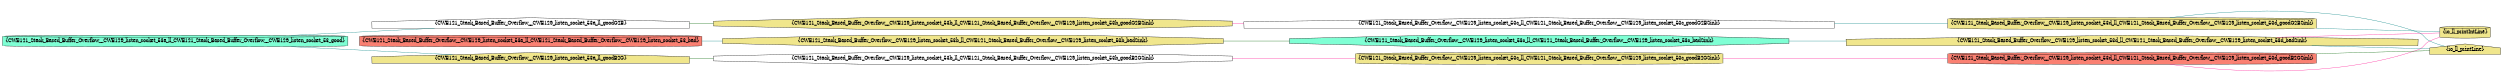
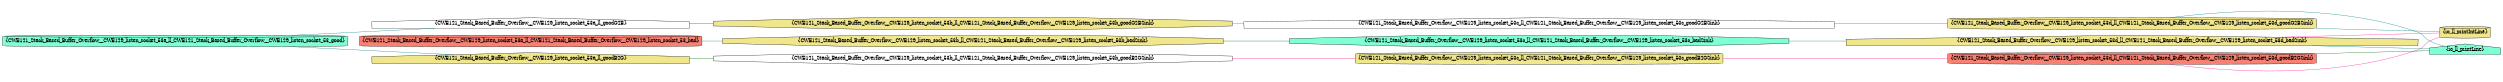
node "{io_ll_printLine}": fillcolor khaki -> aquamarine
